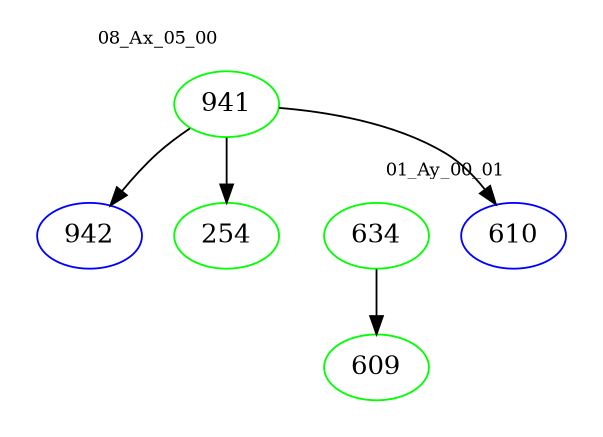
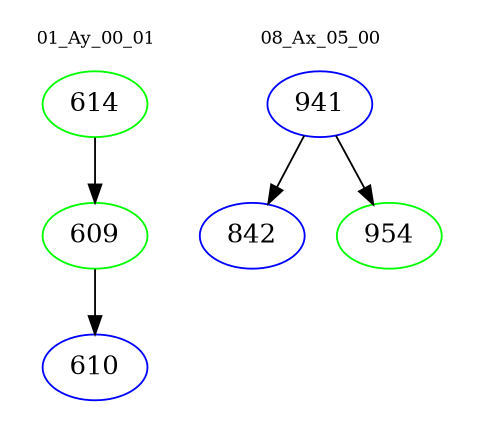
node "941": color green -> blue
edge "941" -> "610": now "609" -> "610"
node "942": label "942" -> "842"
node "254": label "254" -> "954"
node "634": label "634" -> "614"
